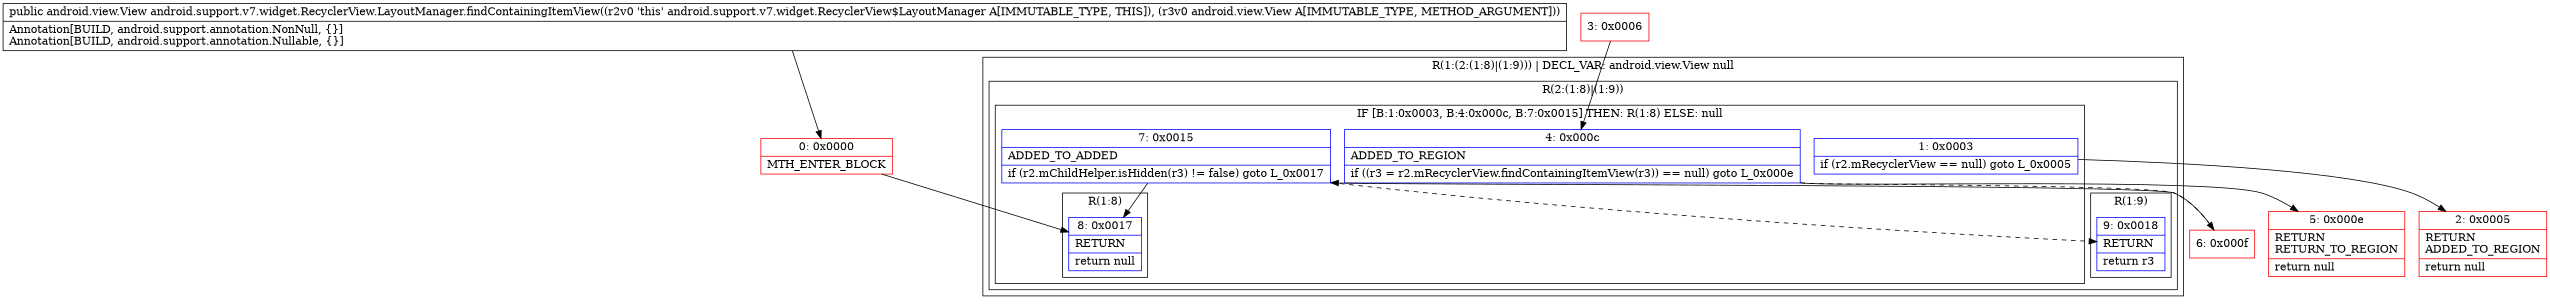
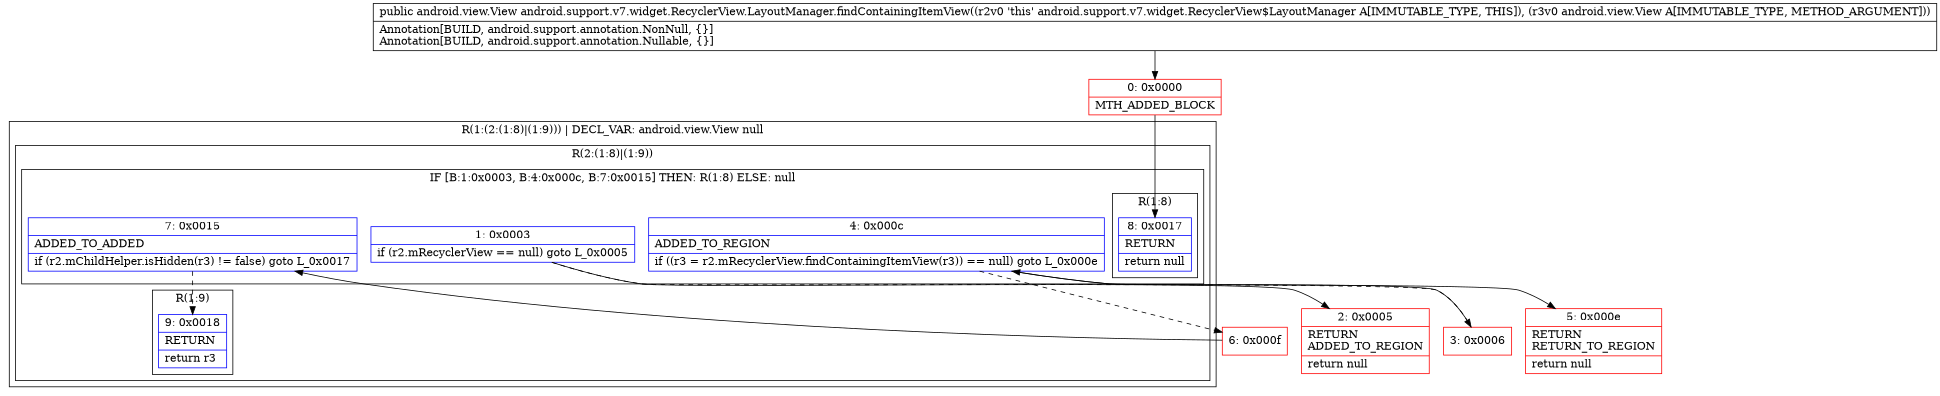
node "0: 0x0000": text "MTH_ENTER_BLOCK" -> "MTH_ADDED_BLOCK"
edge "7: 0x0015" -> "8: 0x0017": removed
edge "1: 0x0003" -> "3: 0x0006": added
